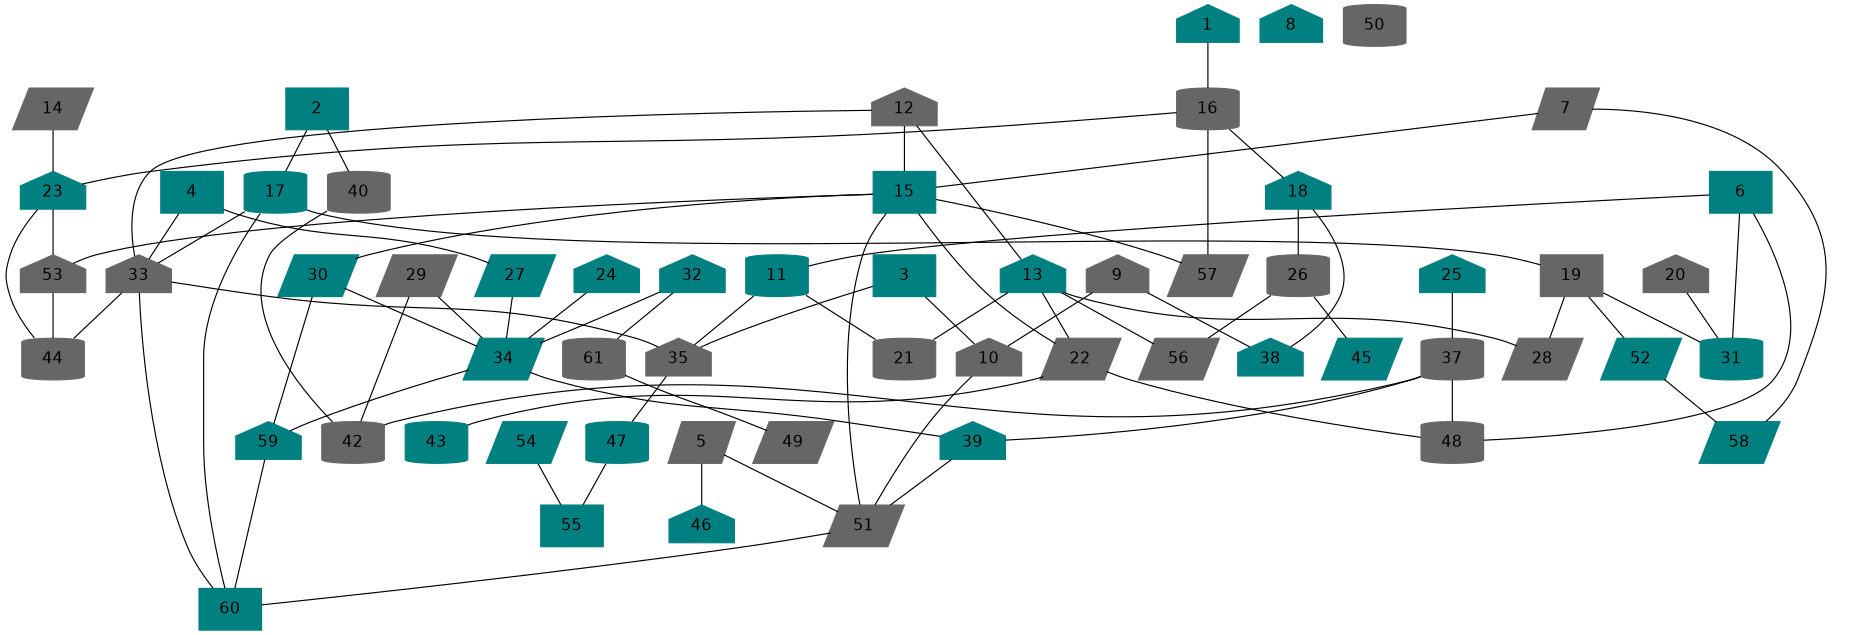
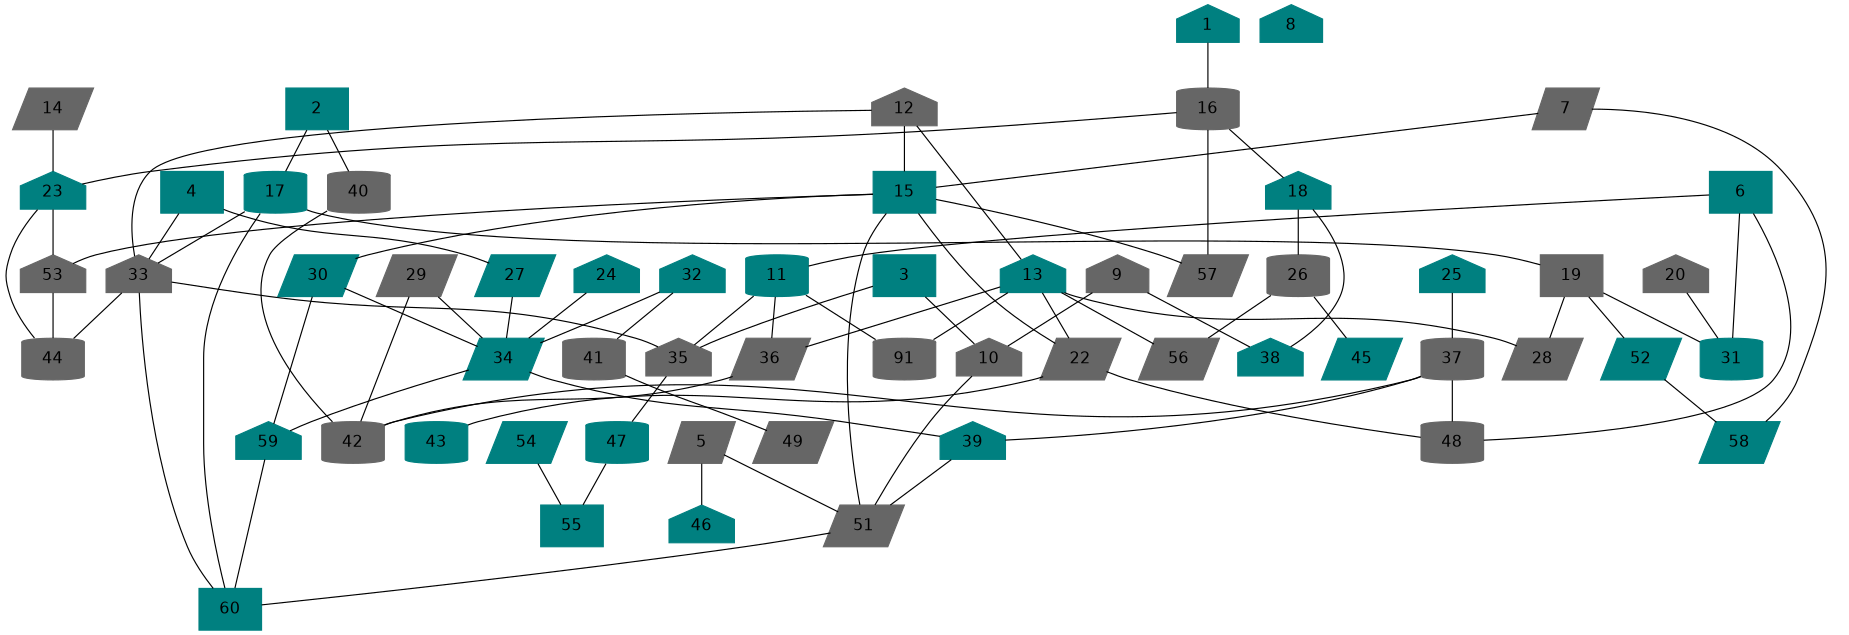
node "50": removed
node "61": label "61" -> "41"
node "36": added
node "21": label "21" -> "91"
